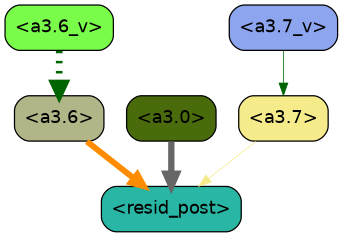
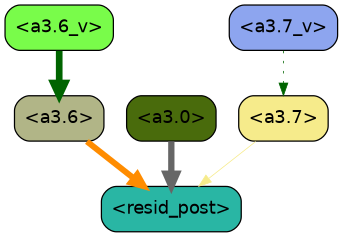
edge "<a3.6_v>" -> "<a3.6>": style dotted -> bold
edge "<a3.7_v>" -> "<a3.7>": style bold -> dotted
